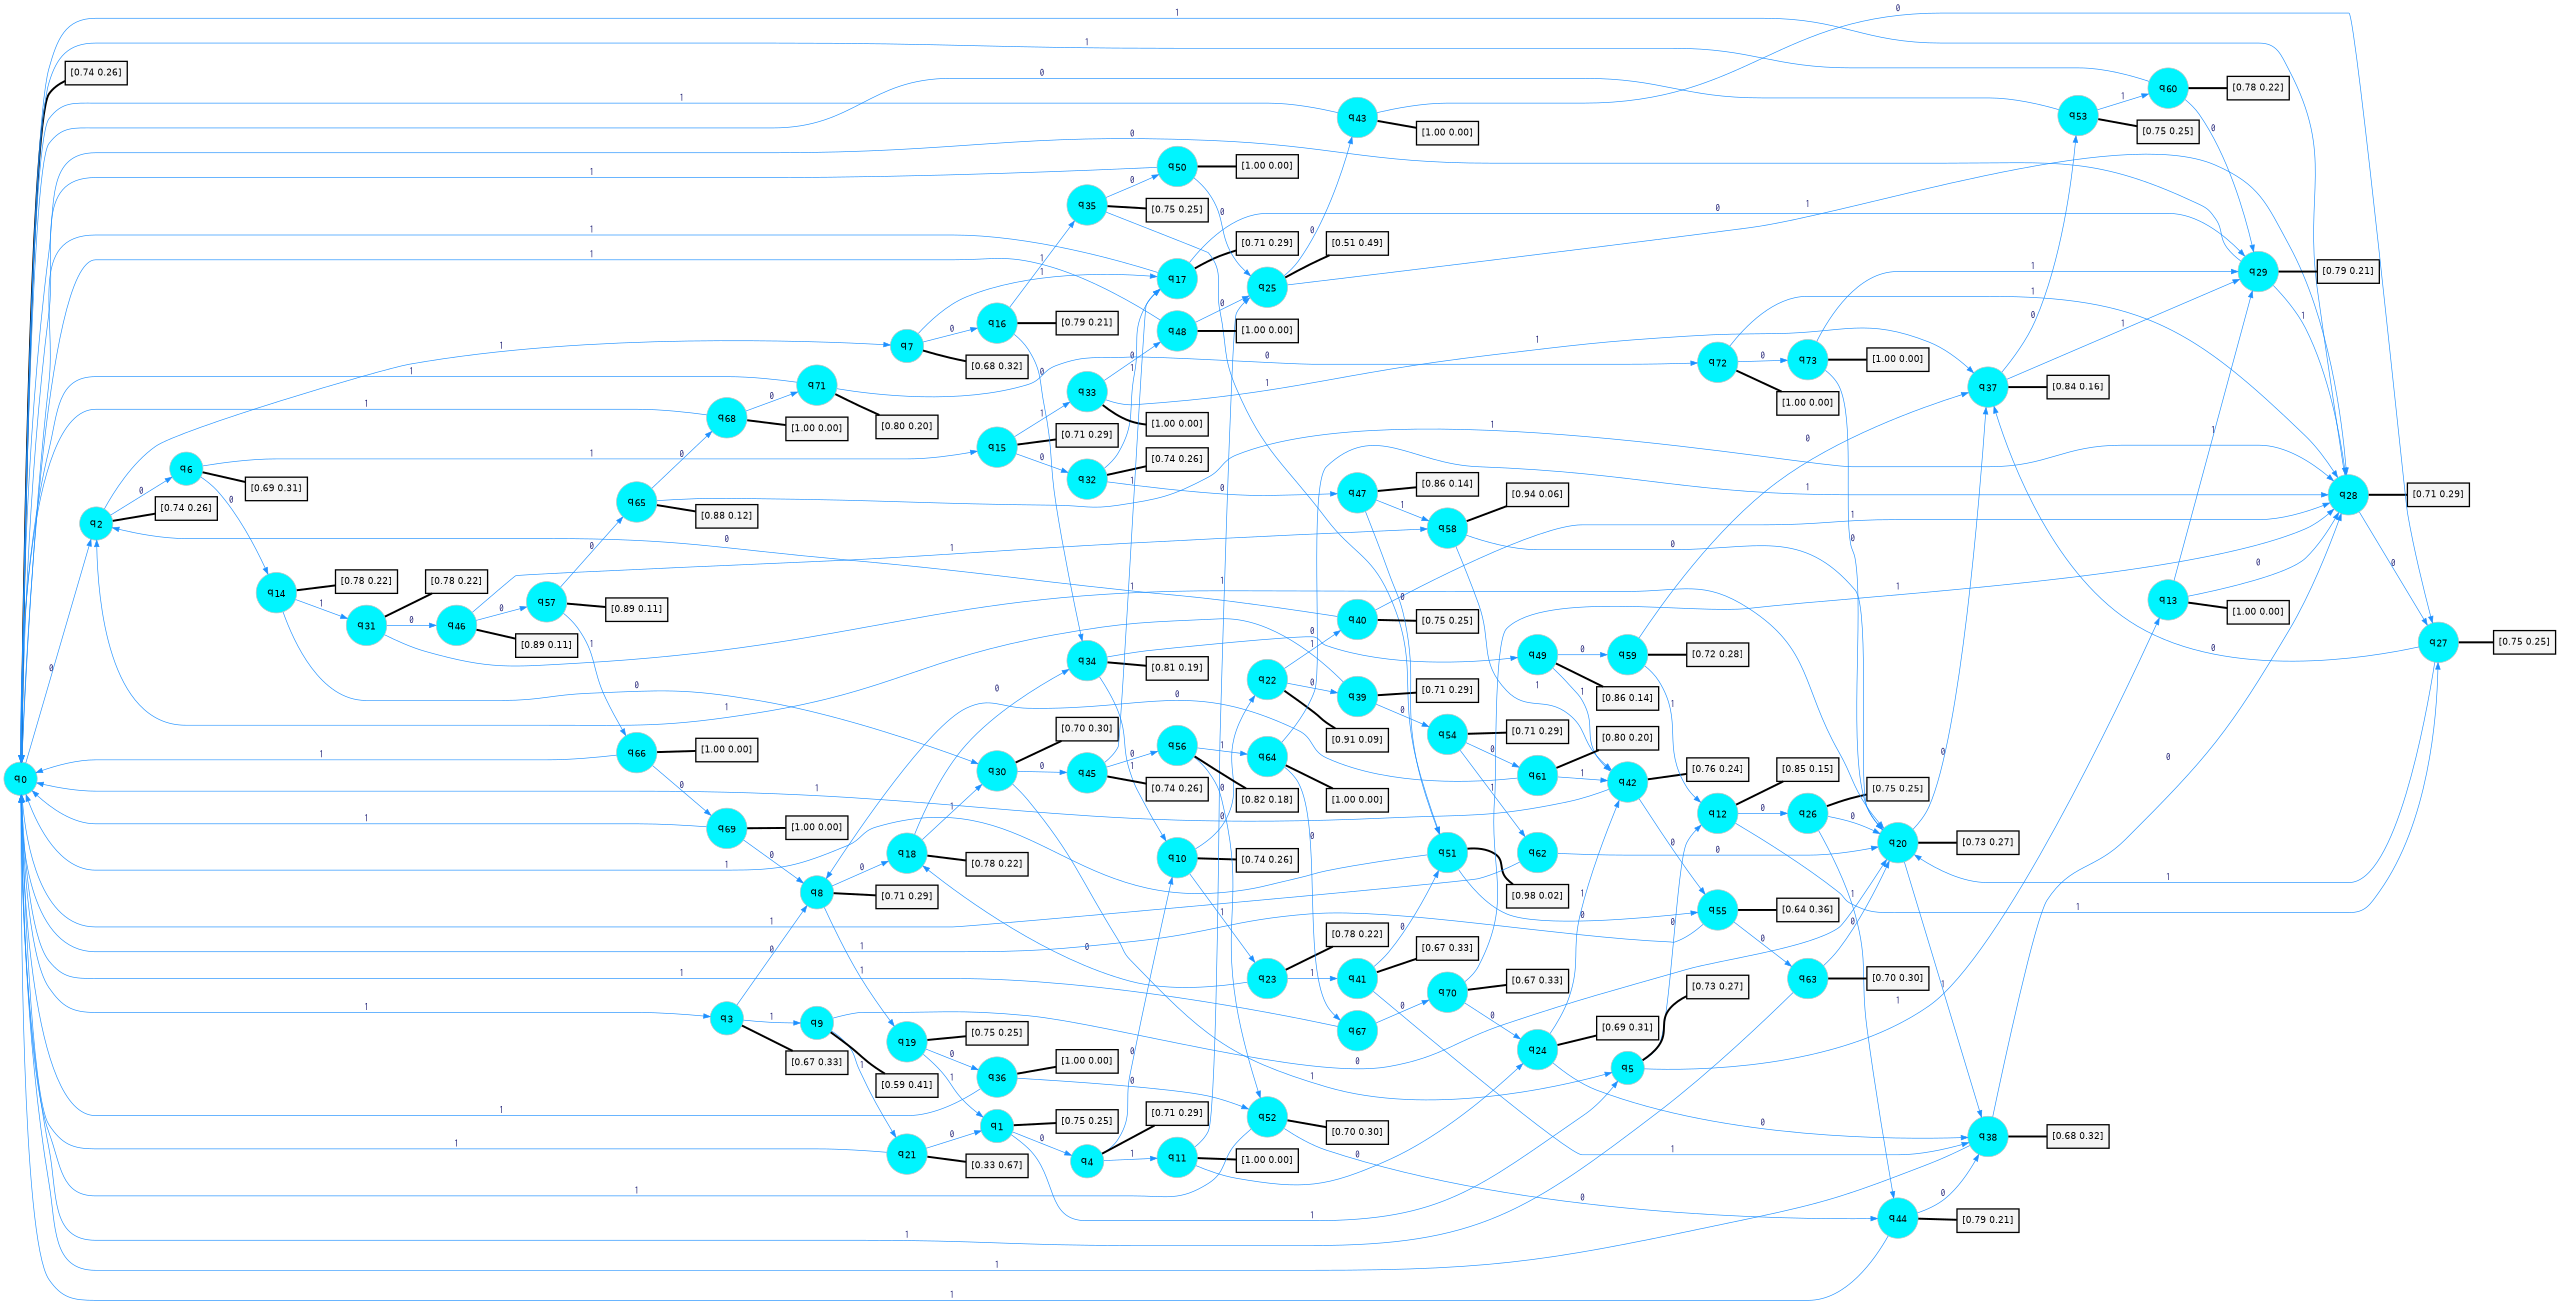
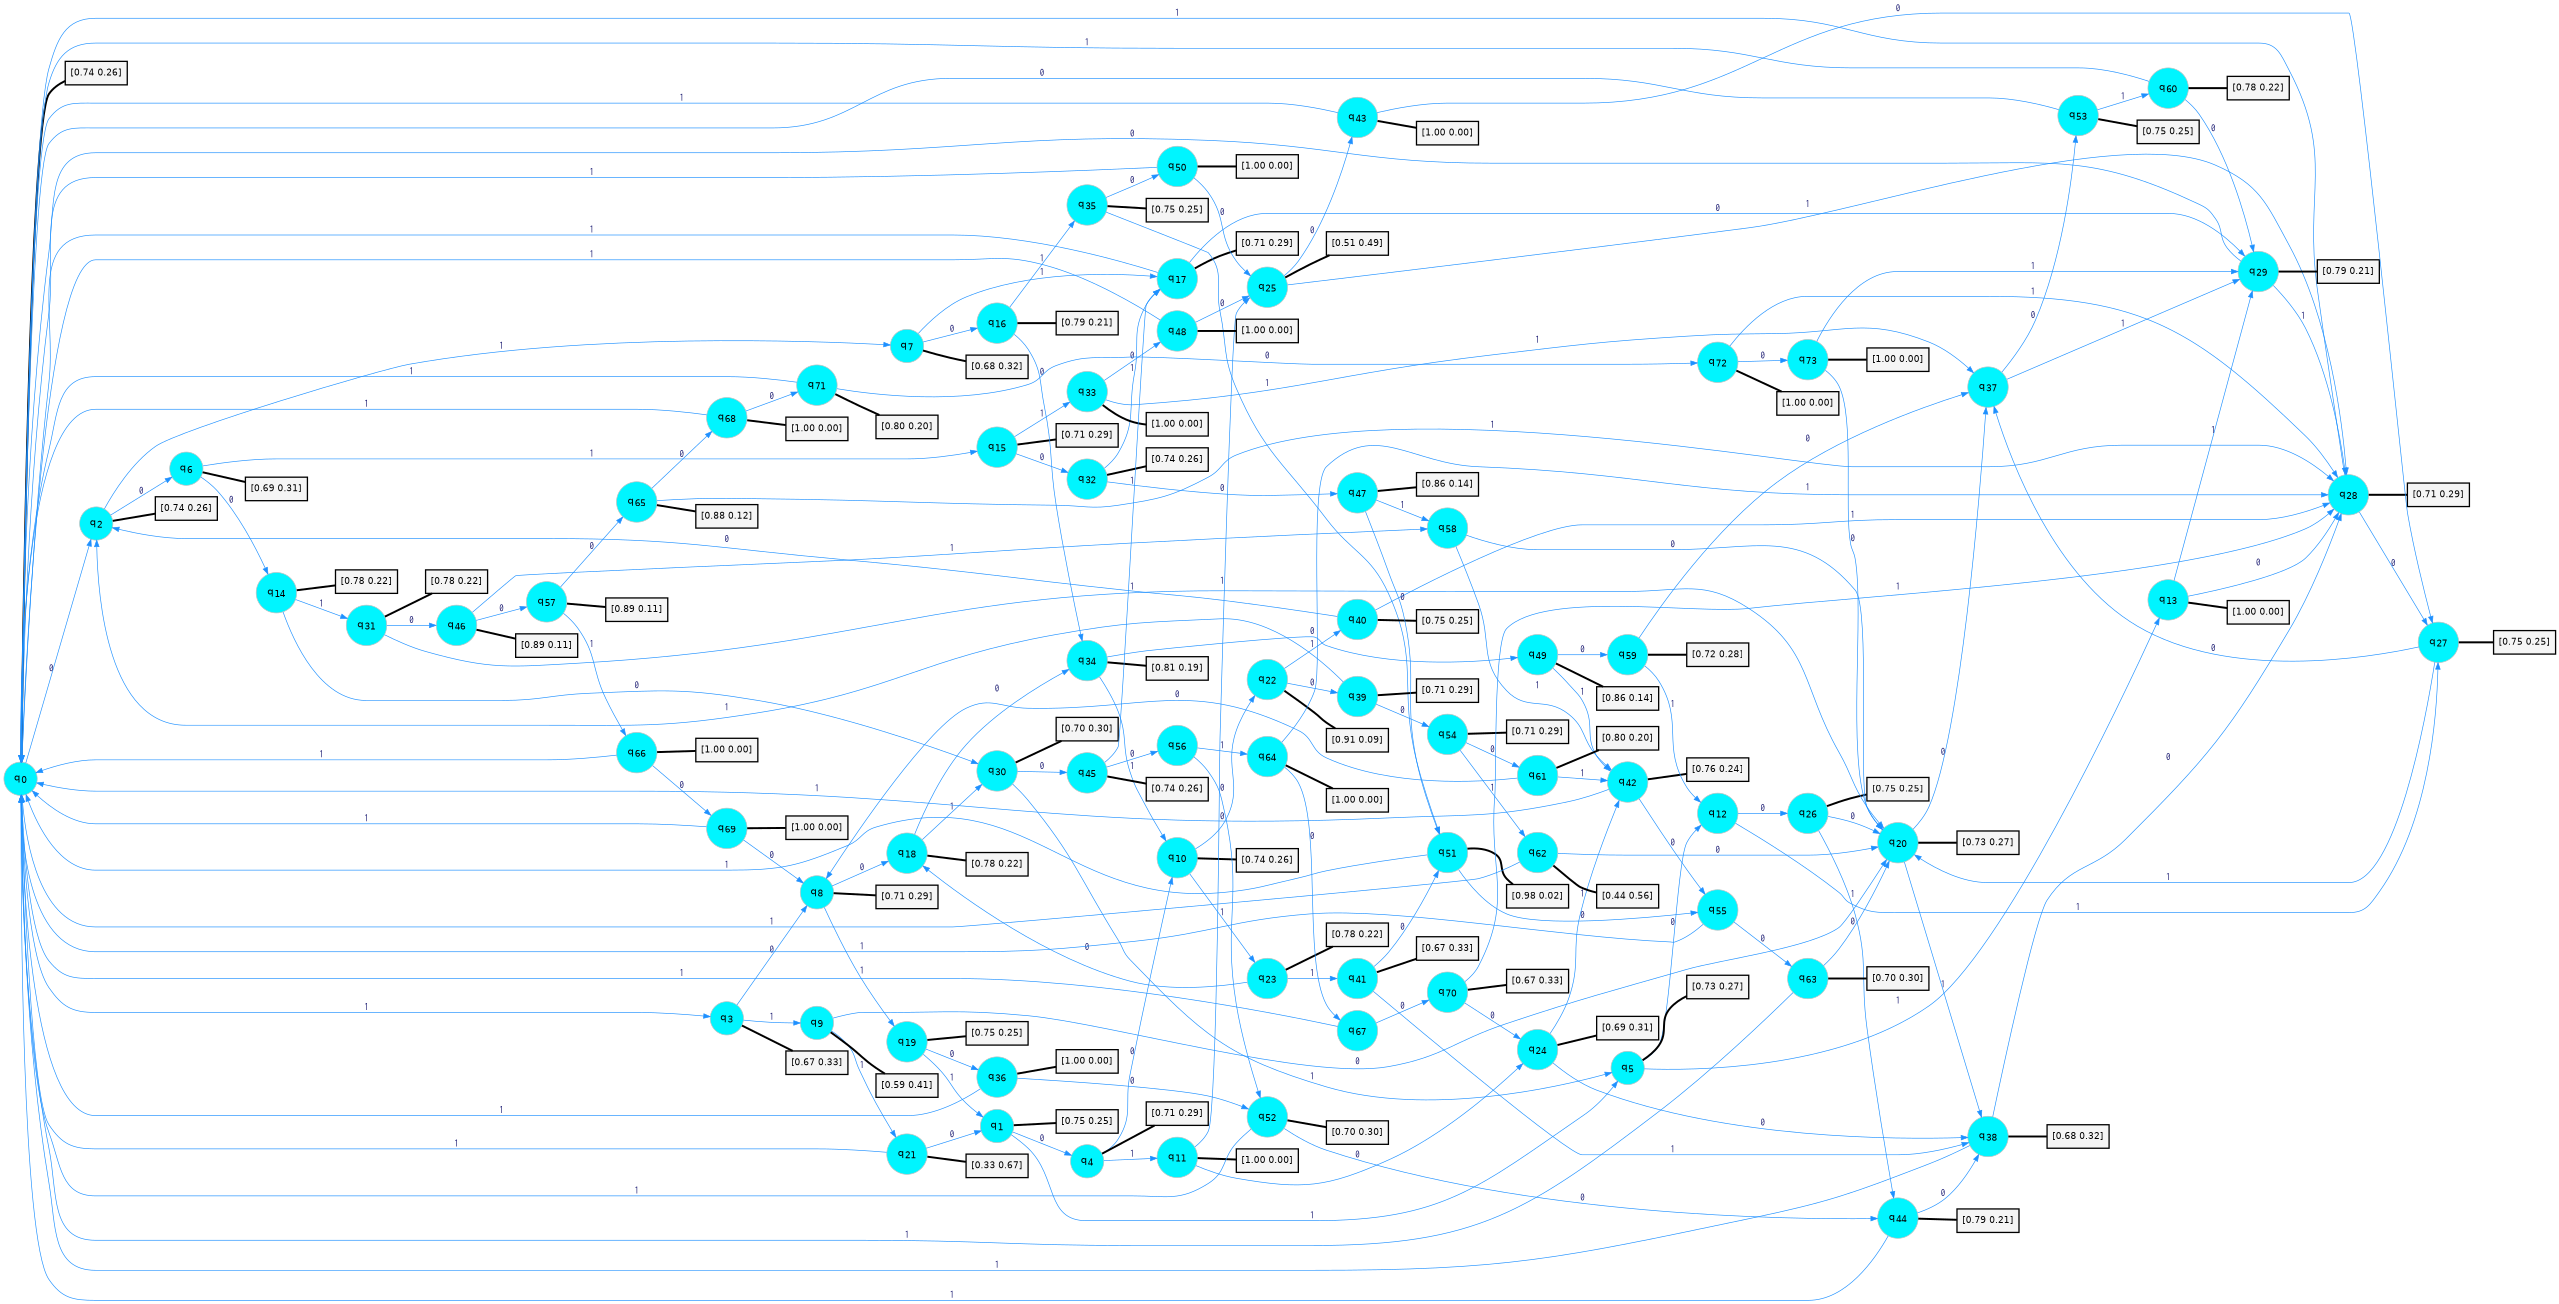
node "[0.84 0.16]": removed
node "[0.94 0.06]": removed
node "[0.85 0.15]": removed
node "[0.82 0.18]": removed
node "[0.44 0.56]": added
node "[0.64 0.36]": removed
